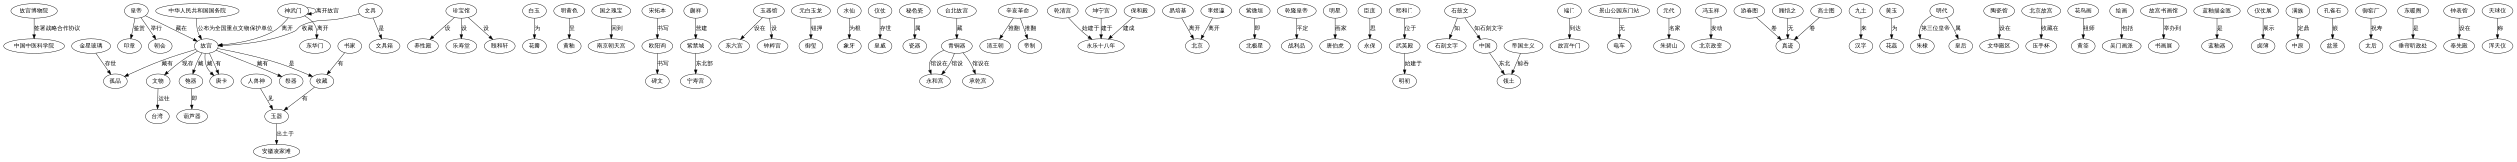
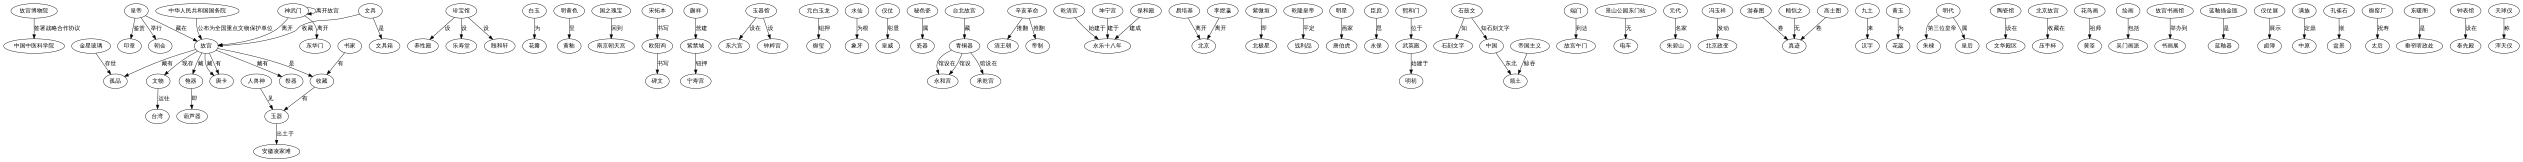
edge "仪仗" -> "皇威": label "存世" -> "彰显"
edge "紫禁城" -> "宁寿宫": label "东北部" -> "钮押"
